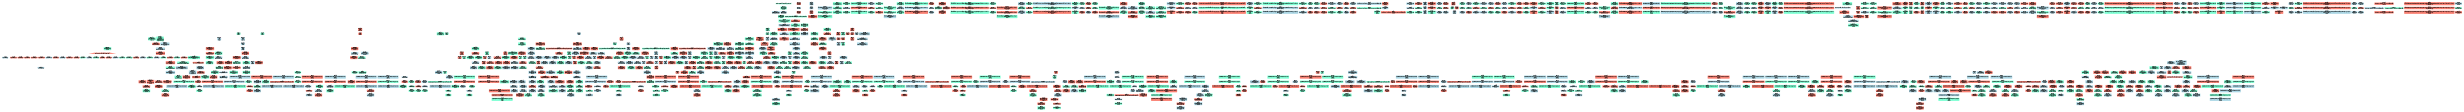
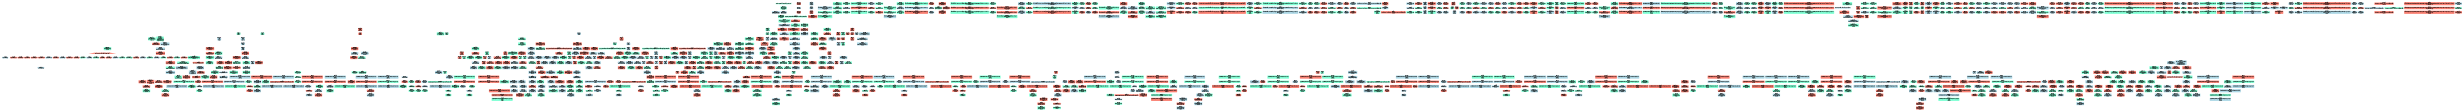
node "CE0x59a8320": removed
